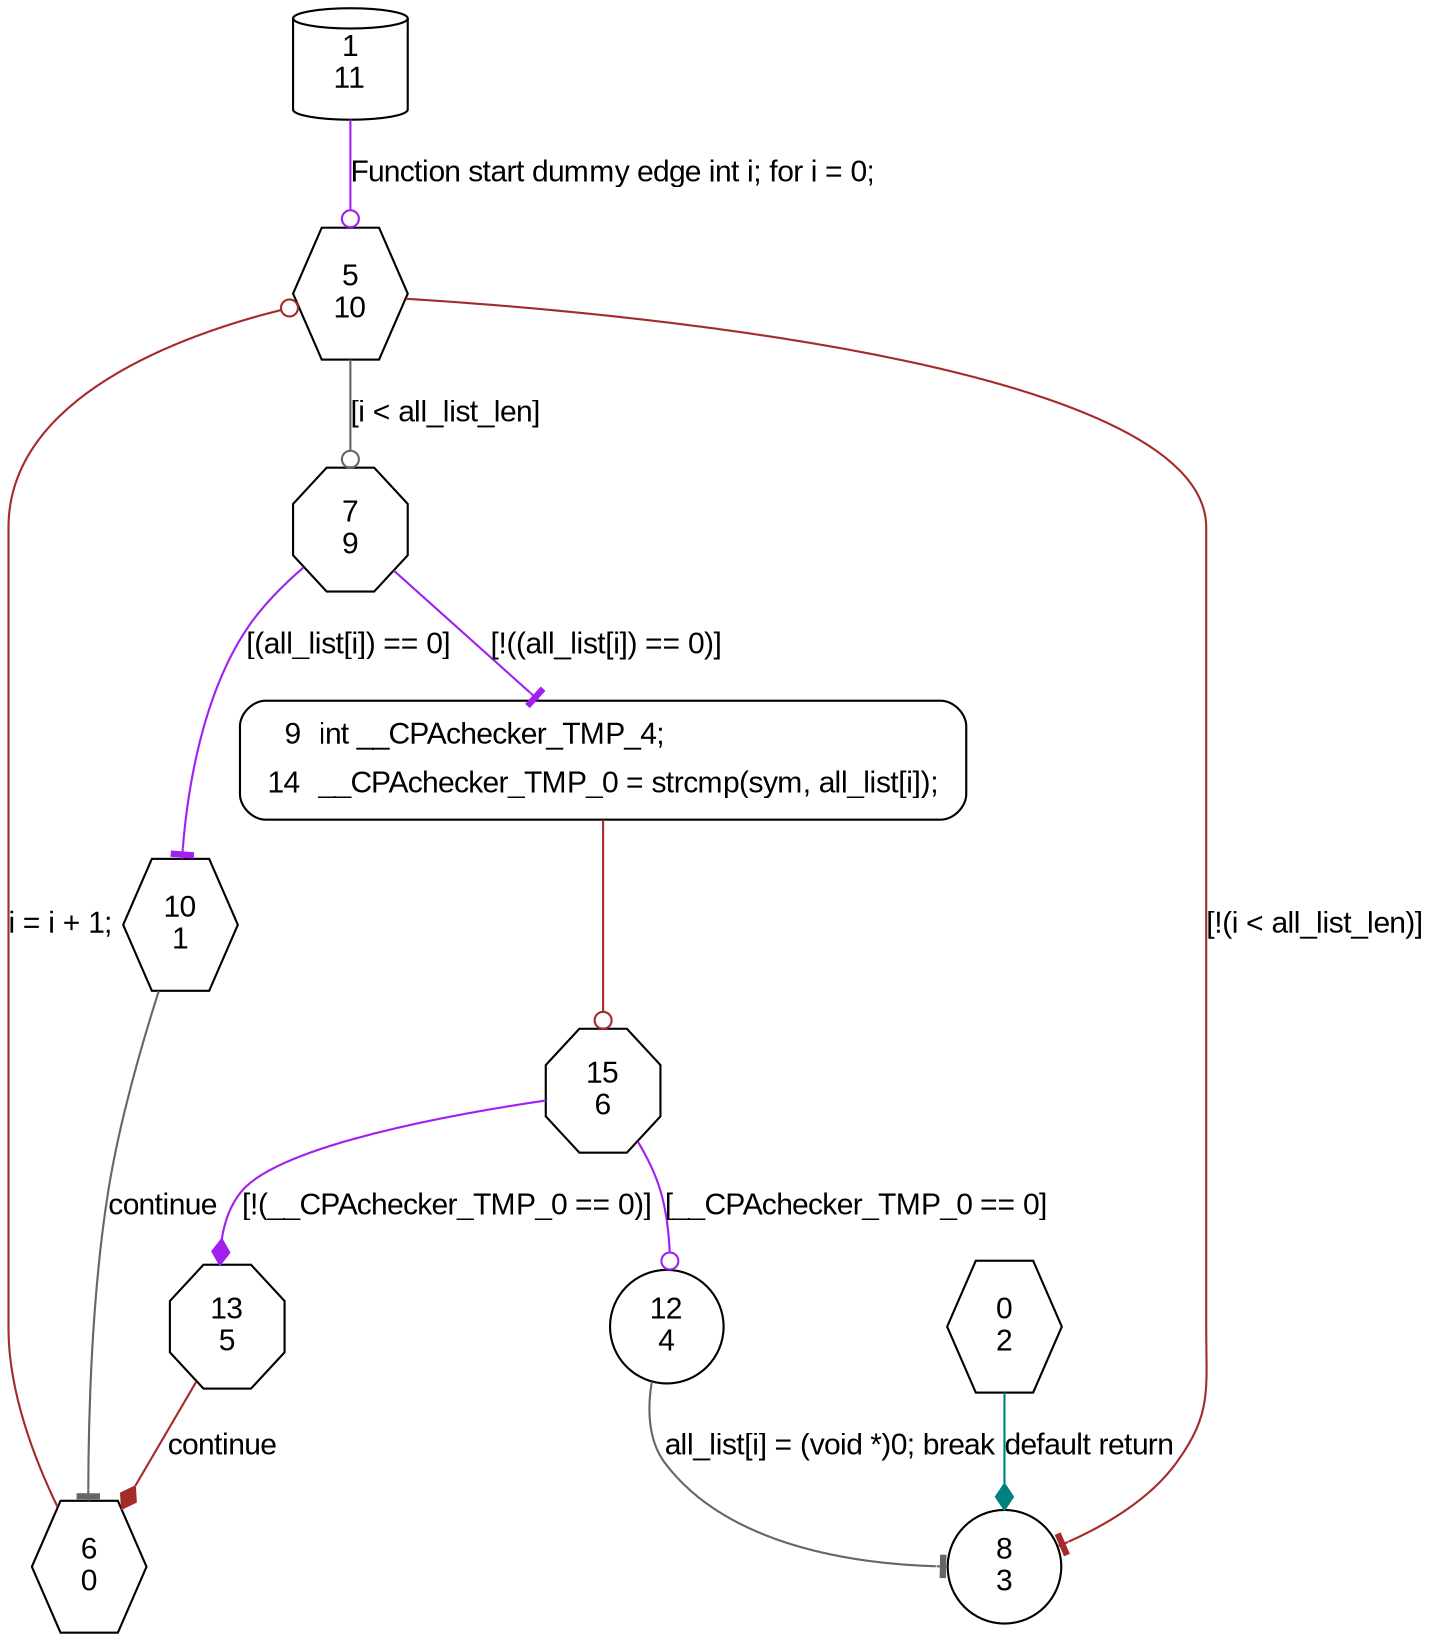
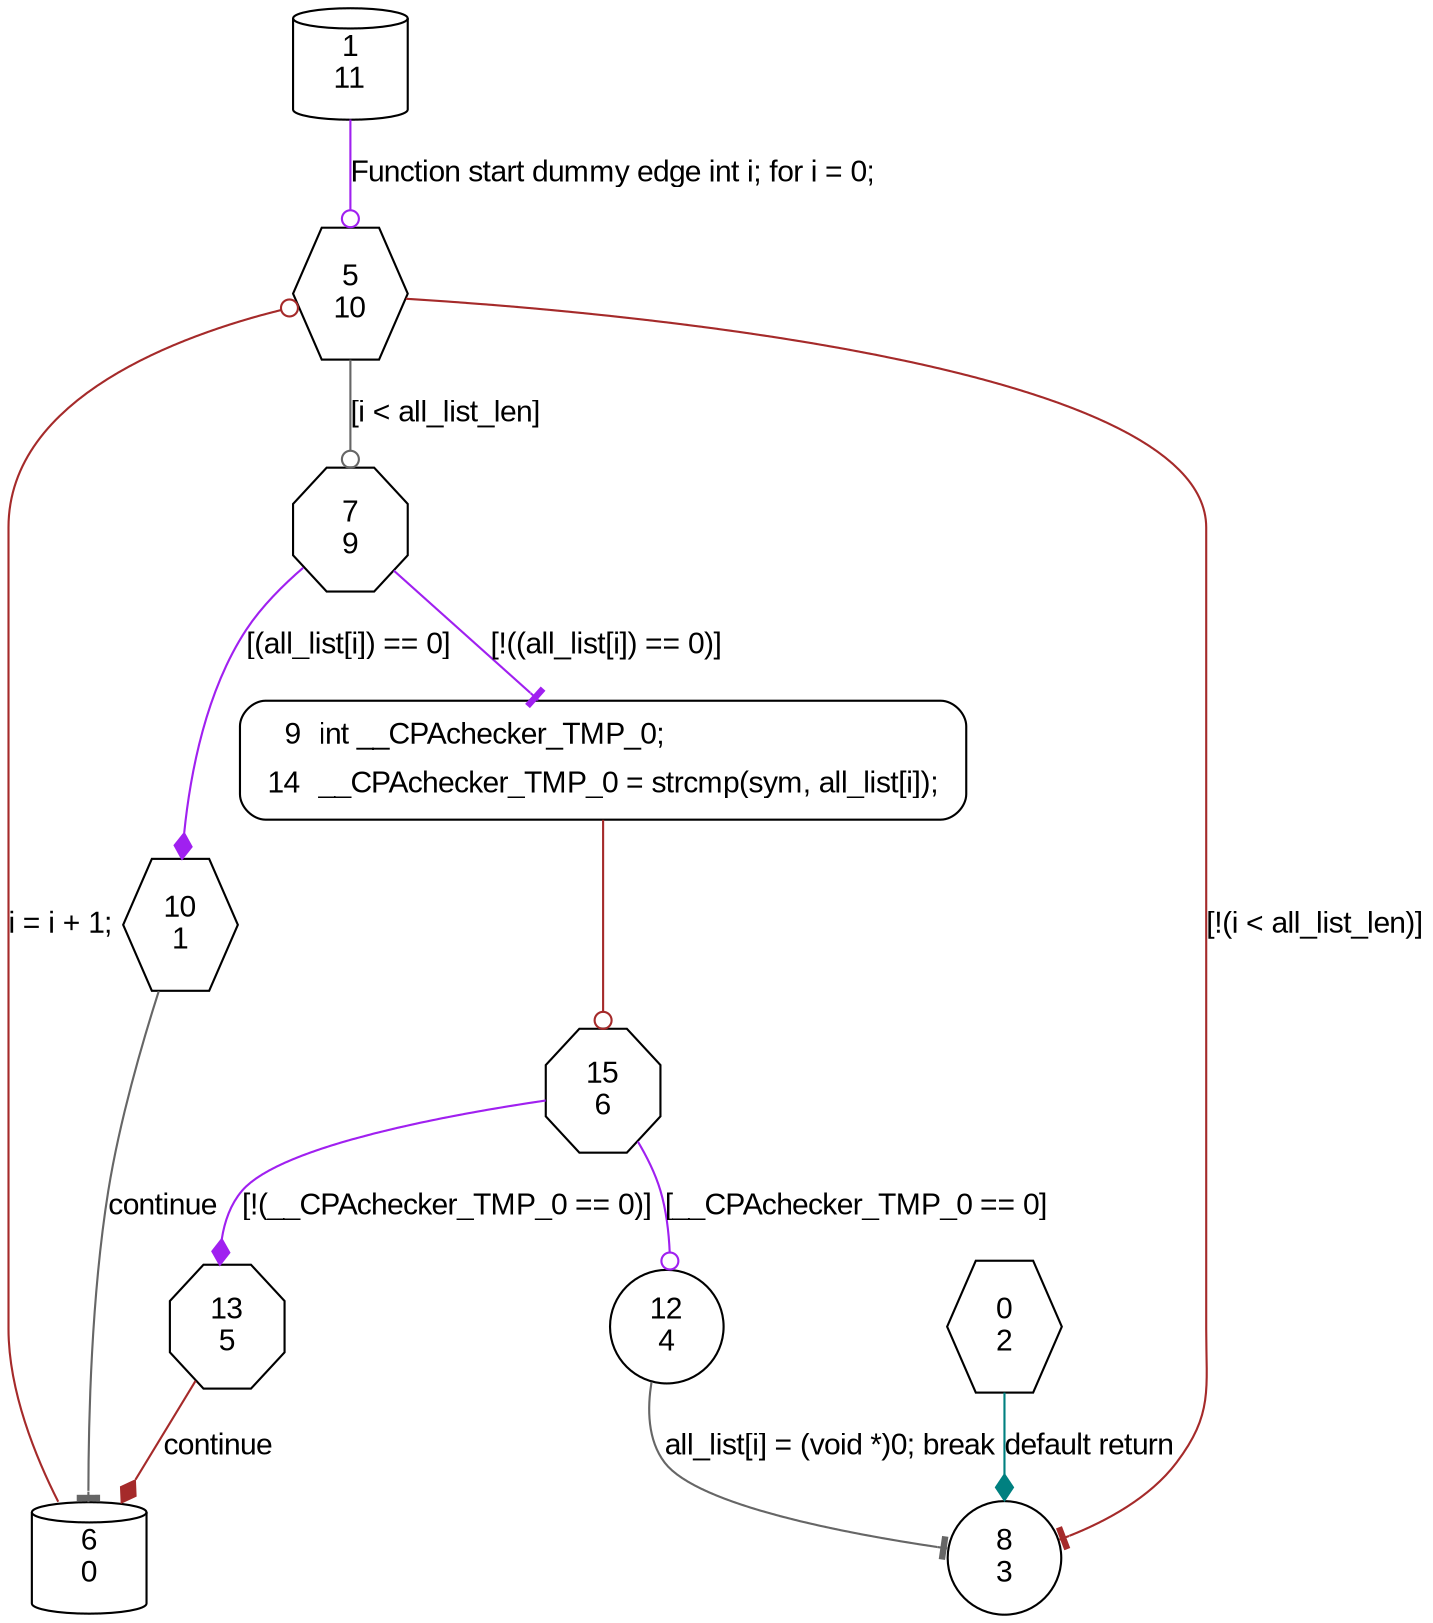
edge "7 9" -> "10 1": arrowhead tee -> diamond
node "9": text "int __CPAchecker_TMP_4;" -> "int __CPAchecker_TMP_0;"
node "6 0": shape hexagon -> cylinder
